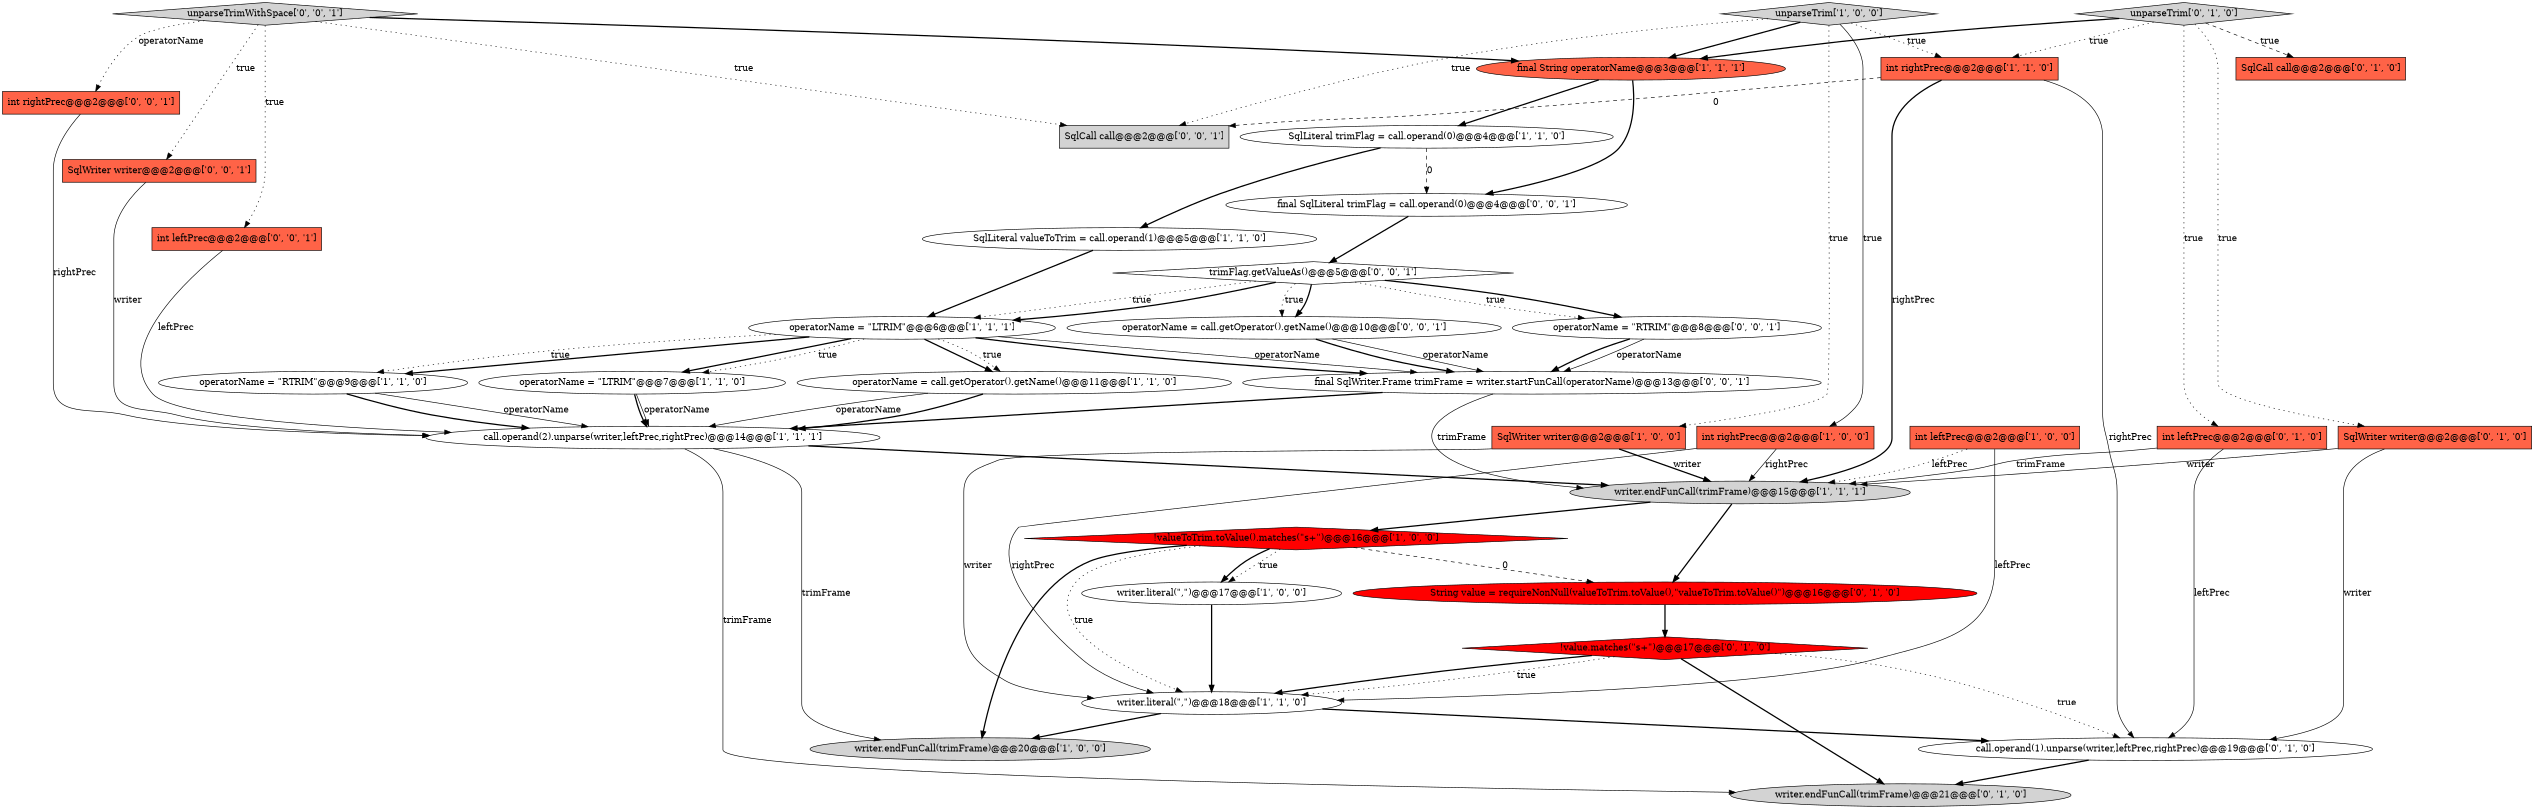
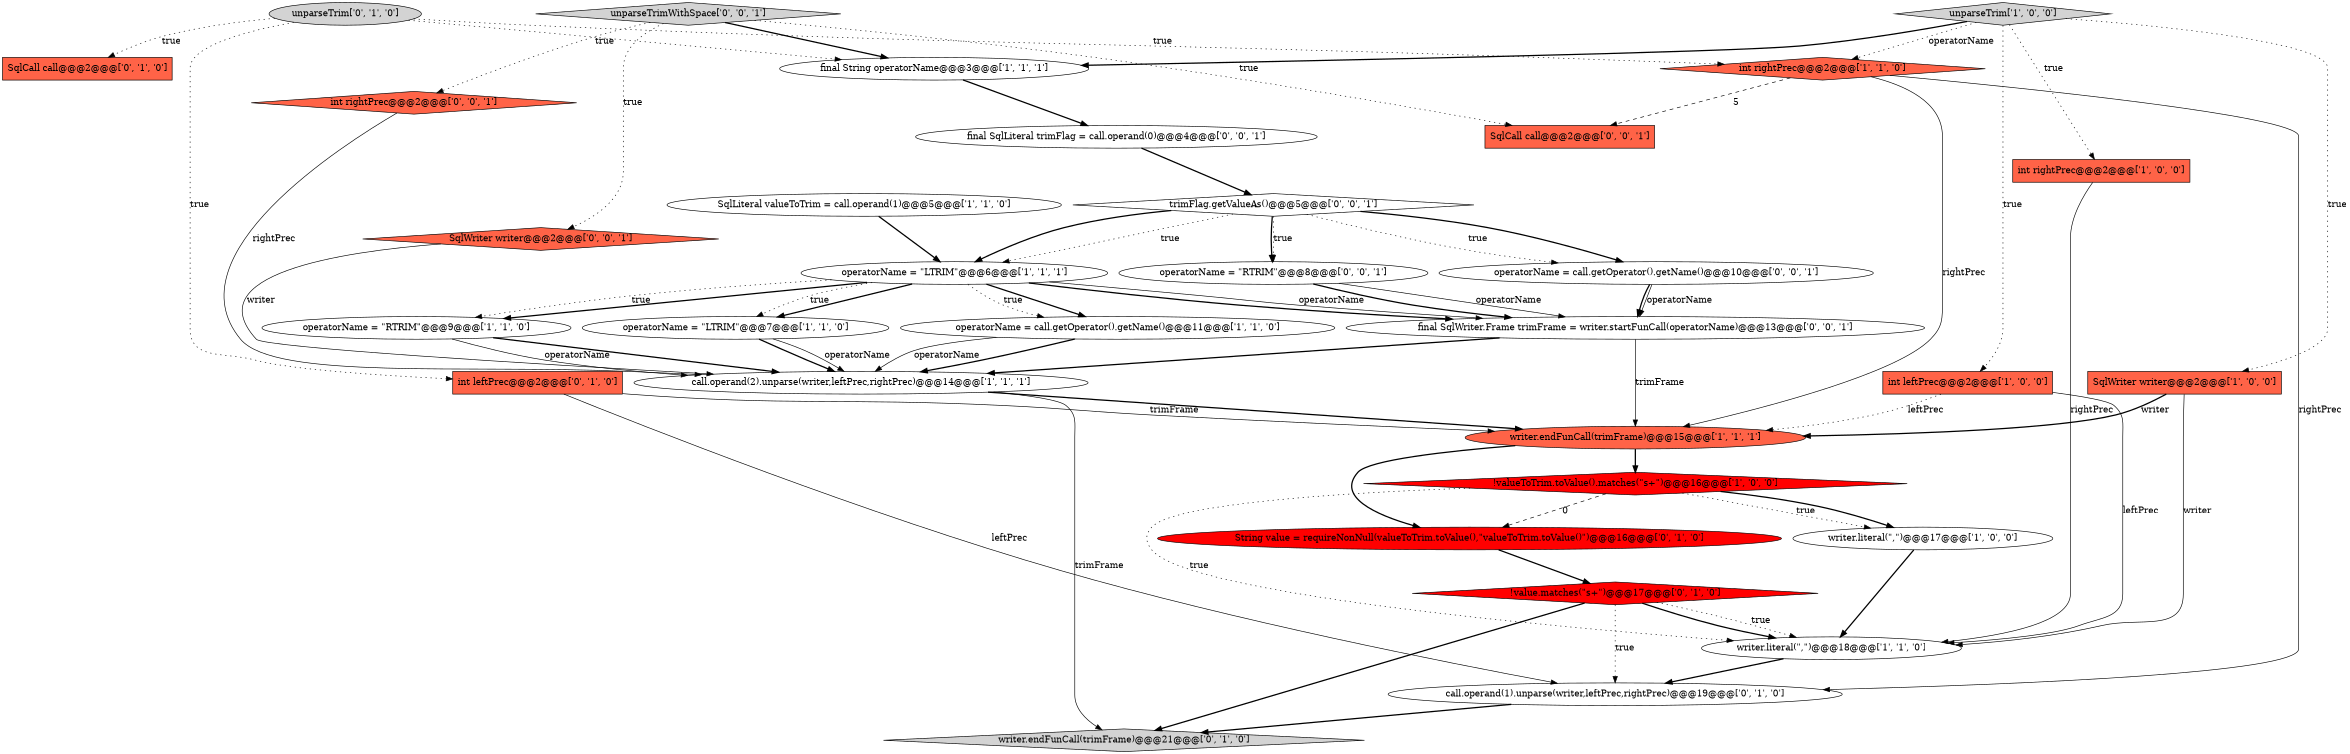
node "unparseTrim['0', '1', '0']": shape diamond -> ellipse
edge "unparseTrim['0', '1', '0']" -> "final String operatorName@@@3@@@['1', '1', '1']": style bold -> dotted
edge "unparseTrim['0', '1', '0']" -> "SqlCall call@@@2@@@['0', '1', '0']": style dashed -> dotted
edge "unparseTrimWithSpace['0', '0', '1']" -> "int rightPrec@@@2@@@['0', '0', '1']": label "operatorName" -> "true"
edge "unparseTrim['1', '0', '0']" -> "int rightPrec@@@2@@@['1', '1', '0']": label "true" -> "operatorName"
edge "unparseTrim['1', '0', '0']" -> "SqlCall call@@@2@@@['0', '0', '1']": now "unparseTrim['1', '0', '0']" -> "int leftPrec@@@2@@@['1', '0', '0']"
node "final String operatorName@@@3@@@['1', '1', '1']": fillcolor tomato -> white
node "int rightPrec@@@2@@@['1', '1', '0']": shape box -> diamond
node "int rightPrec@@@2@@@['0', '0', '1']": shape box -> diamond
edge "int rightPrec@@@2@@@['1', '1', '0']" -> "SqlCall call@@@2@@@['0', '0', '1']": label "0" -> "5"
node "SqlCall call@@@2@@@['0', '0', '1']": fillcolor lightgray -> tomato
node "SqlLiteral trimFlag = call.operand(0)@@@4@@@['1', '1', '0']": removed
node "SqlWriter writer@@@2@@@['0', '0', '1']": shape box -> diamond
edge "unparseTrim['1', '0', '0']" -> "int rightPrec@@@2@@@['1', '0', '0']": style solid -> dotted
node "int leftPrec@@@2@@@['0', '0', '1']": removed
edge "int rightPrec@@@2@@@['1', '1', '0']" -> "writer.endFunCall(trimFrame)@@@15@@@['1', '1', '1']": style bold -> solid
node "SqlWriter writer@@@2@@@['0', '1', '0']": removed
edge "int rightPrec@@@2@@@['1', '0', '0']" -> "writer.endFunCall(trimFrame)@@@15@@@['1', '1', '1']": removed, label "rightPrec"
node "writer.endFunCall(trimFrame)@@@15@@@['1', '1', '1']": fillcolor lightgray -> tomato
node "writer.endFunCall(trimFrame)@@@20@@@['1', '0', '0']": removed
node "writer.endFunCall(trimFrame)@@@21@@@['0', '1', '0']": shape ellipse -> diamond
